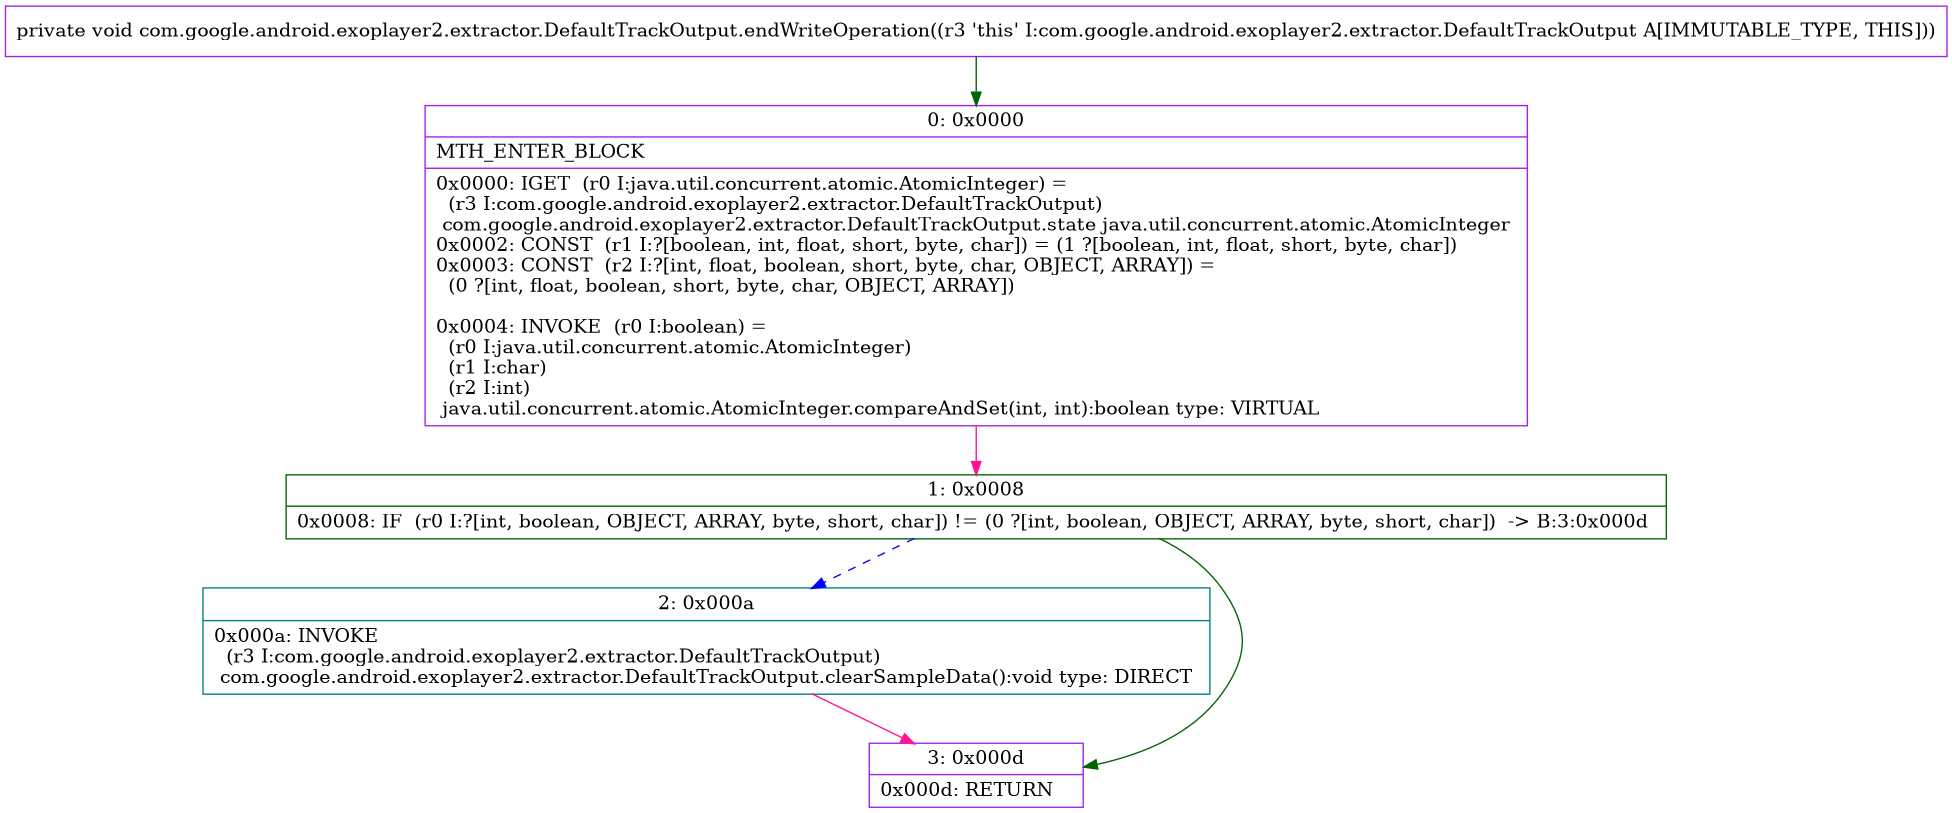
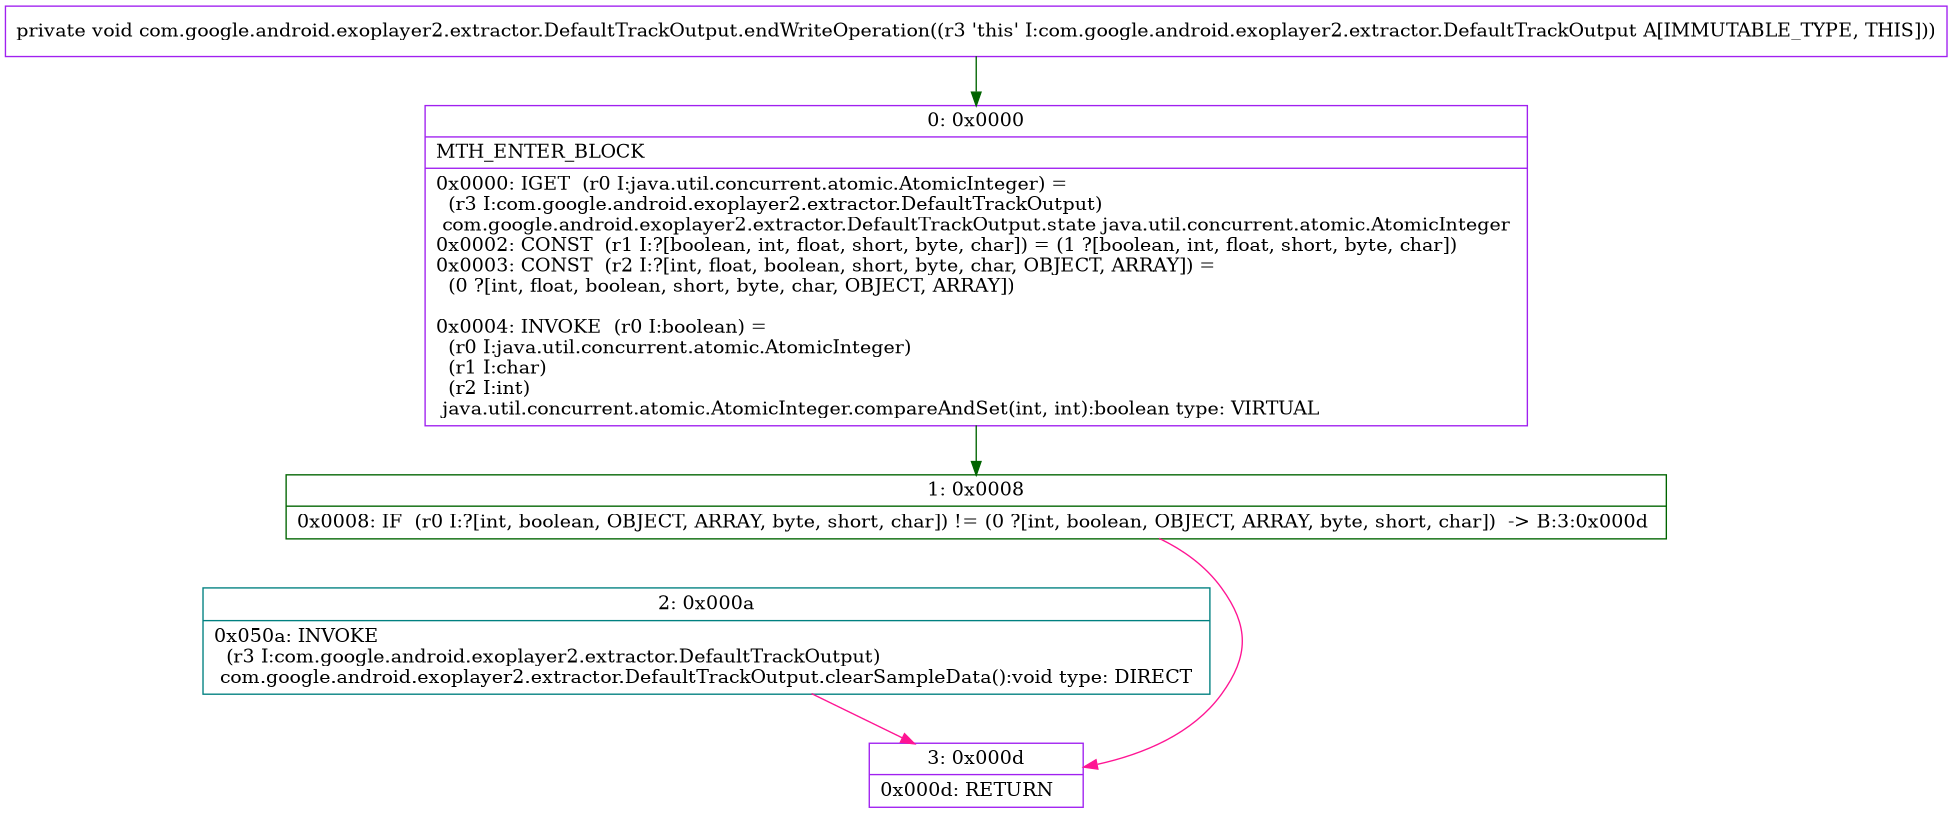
edge "0: 0x0000" -> "1: 0x0008": color deeppink -> darkgreen
edge "1: 0x0008" -> "2: 0x000a": removed
node "2: 0x000a": text "0x000a: INVOKE" -> "0x050a: INVOKE"
edge "1: 0x0008" -> "3: 0x000d": color darkgreen -> deeppink
